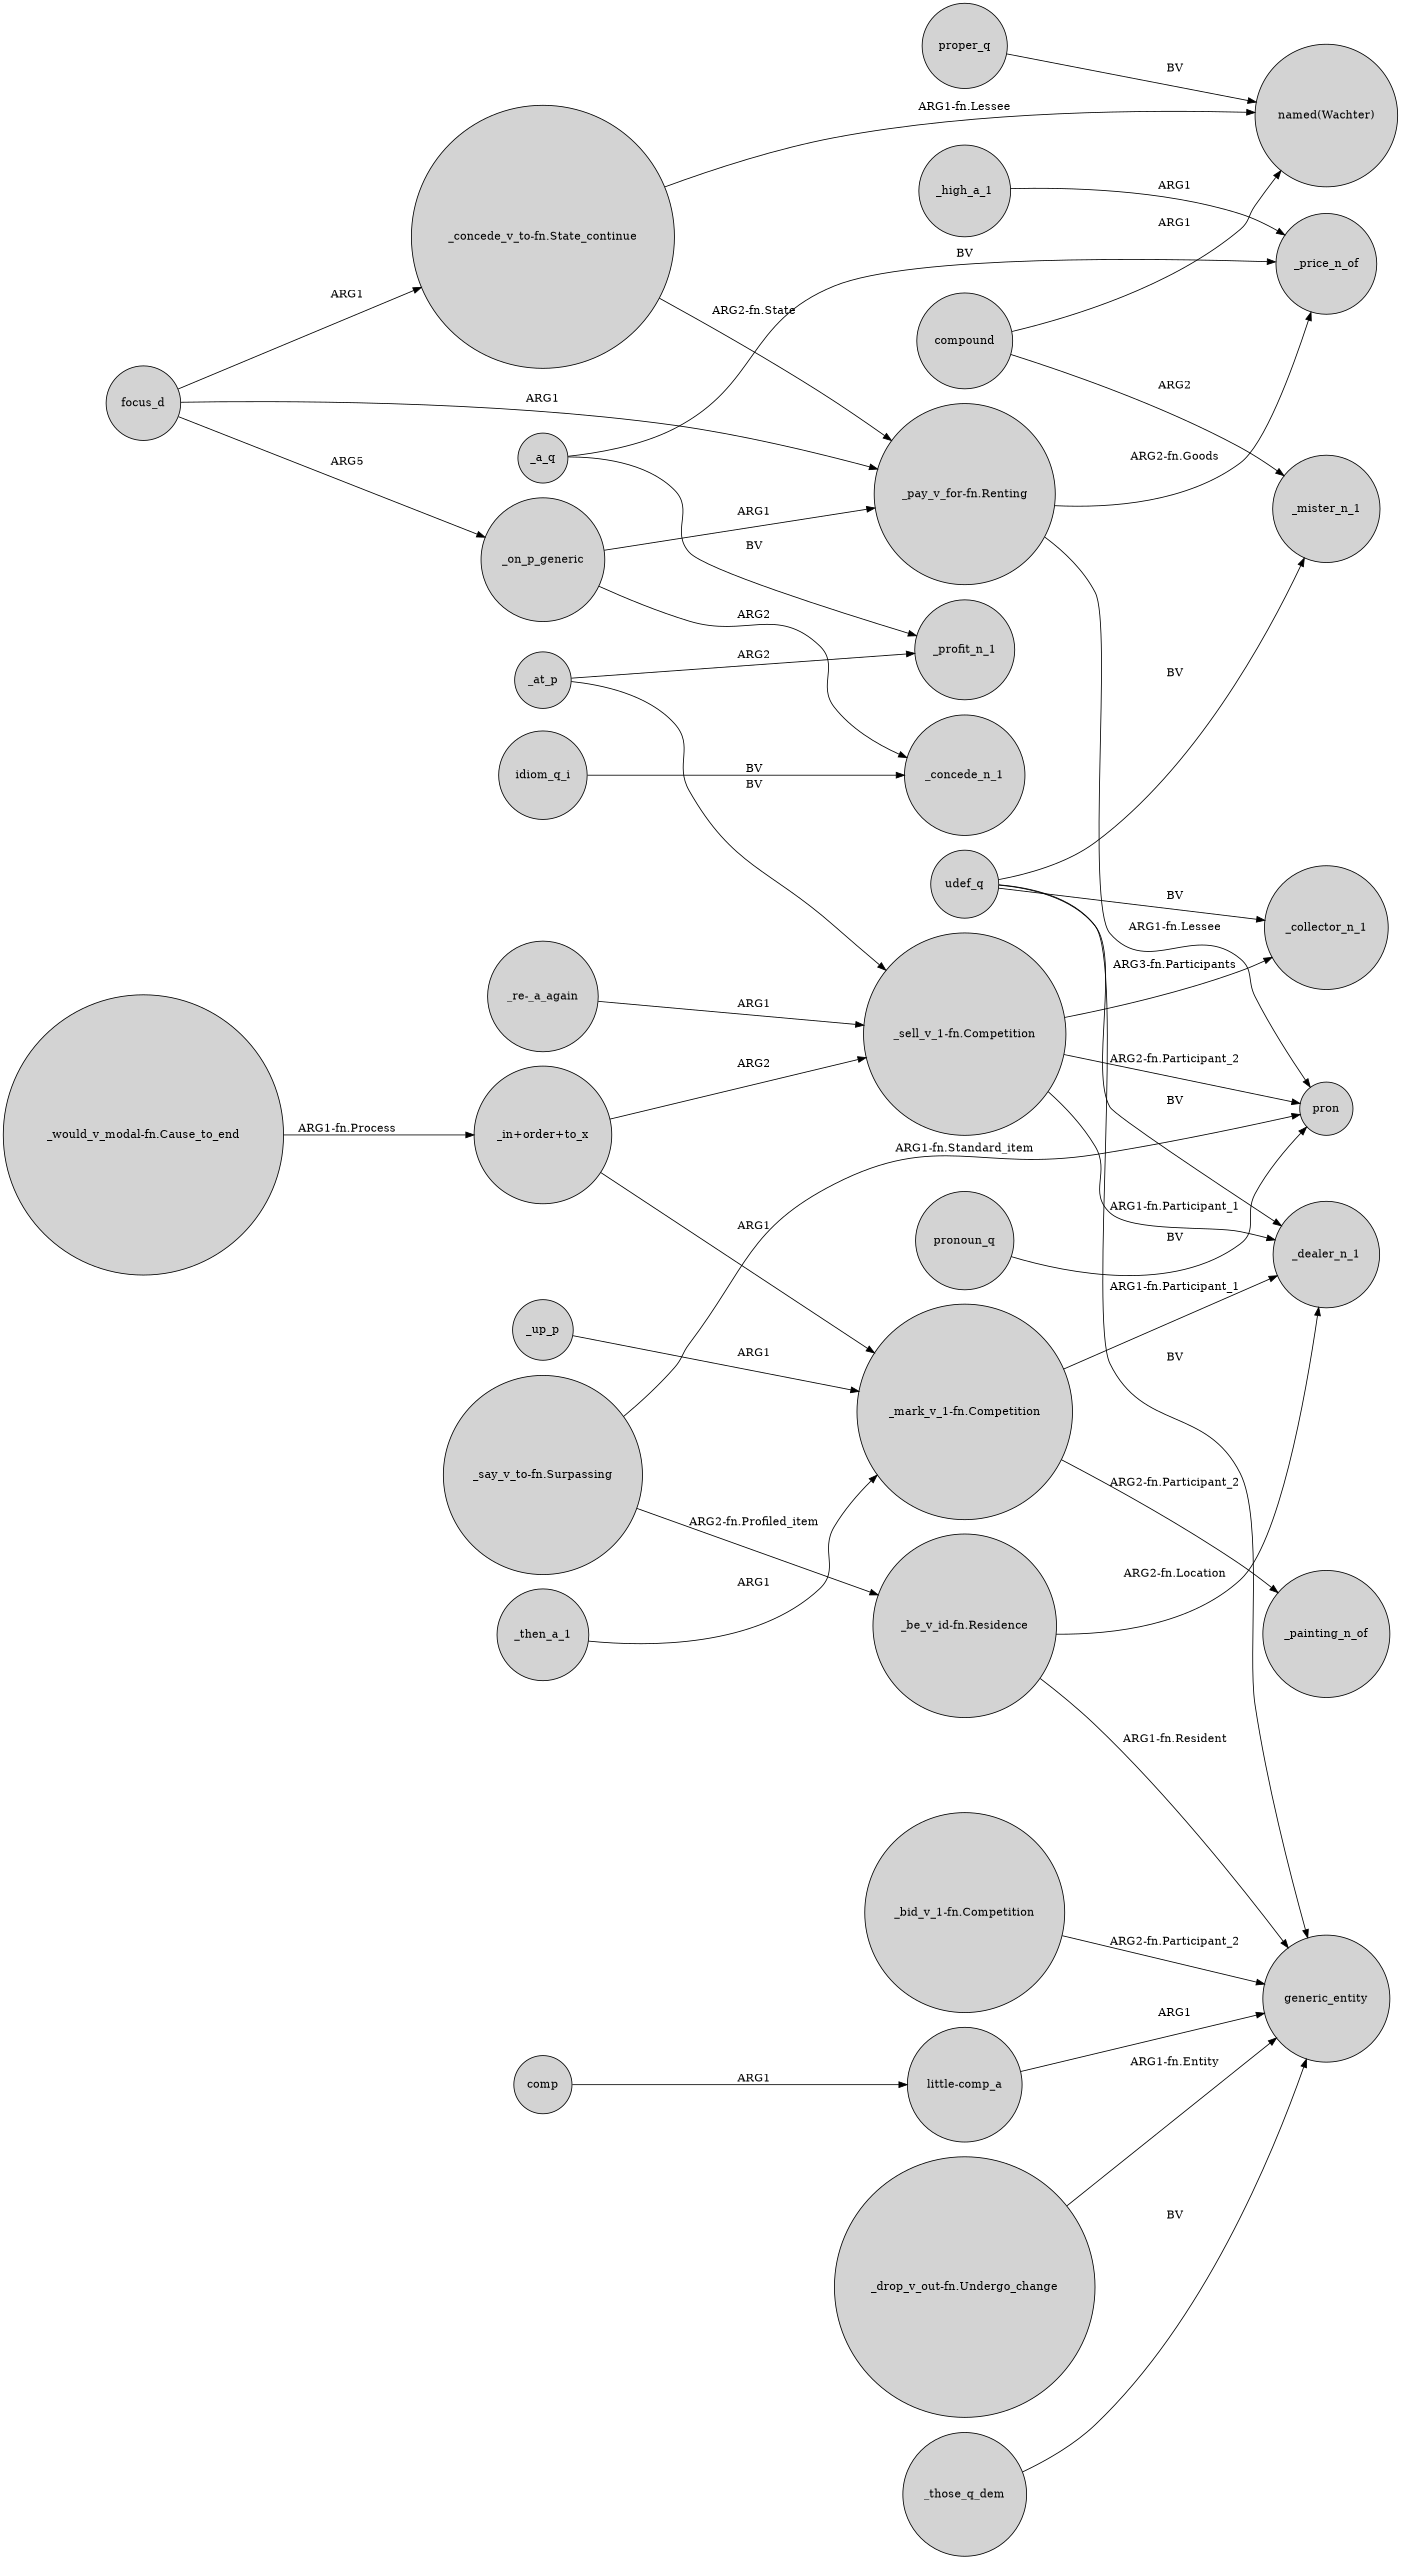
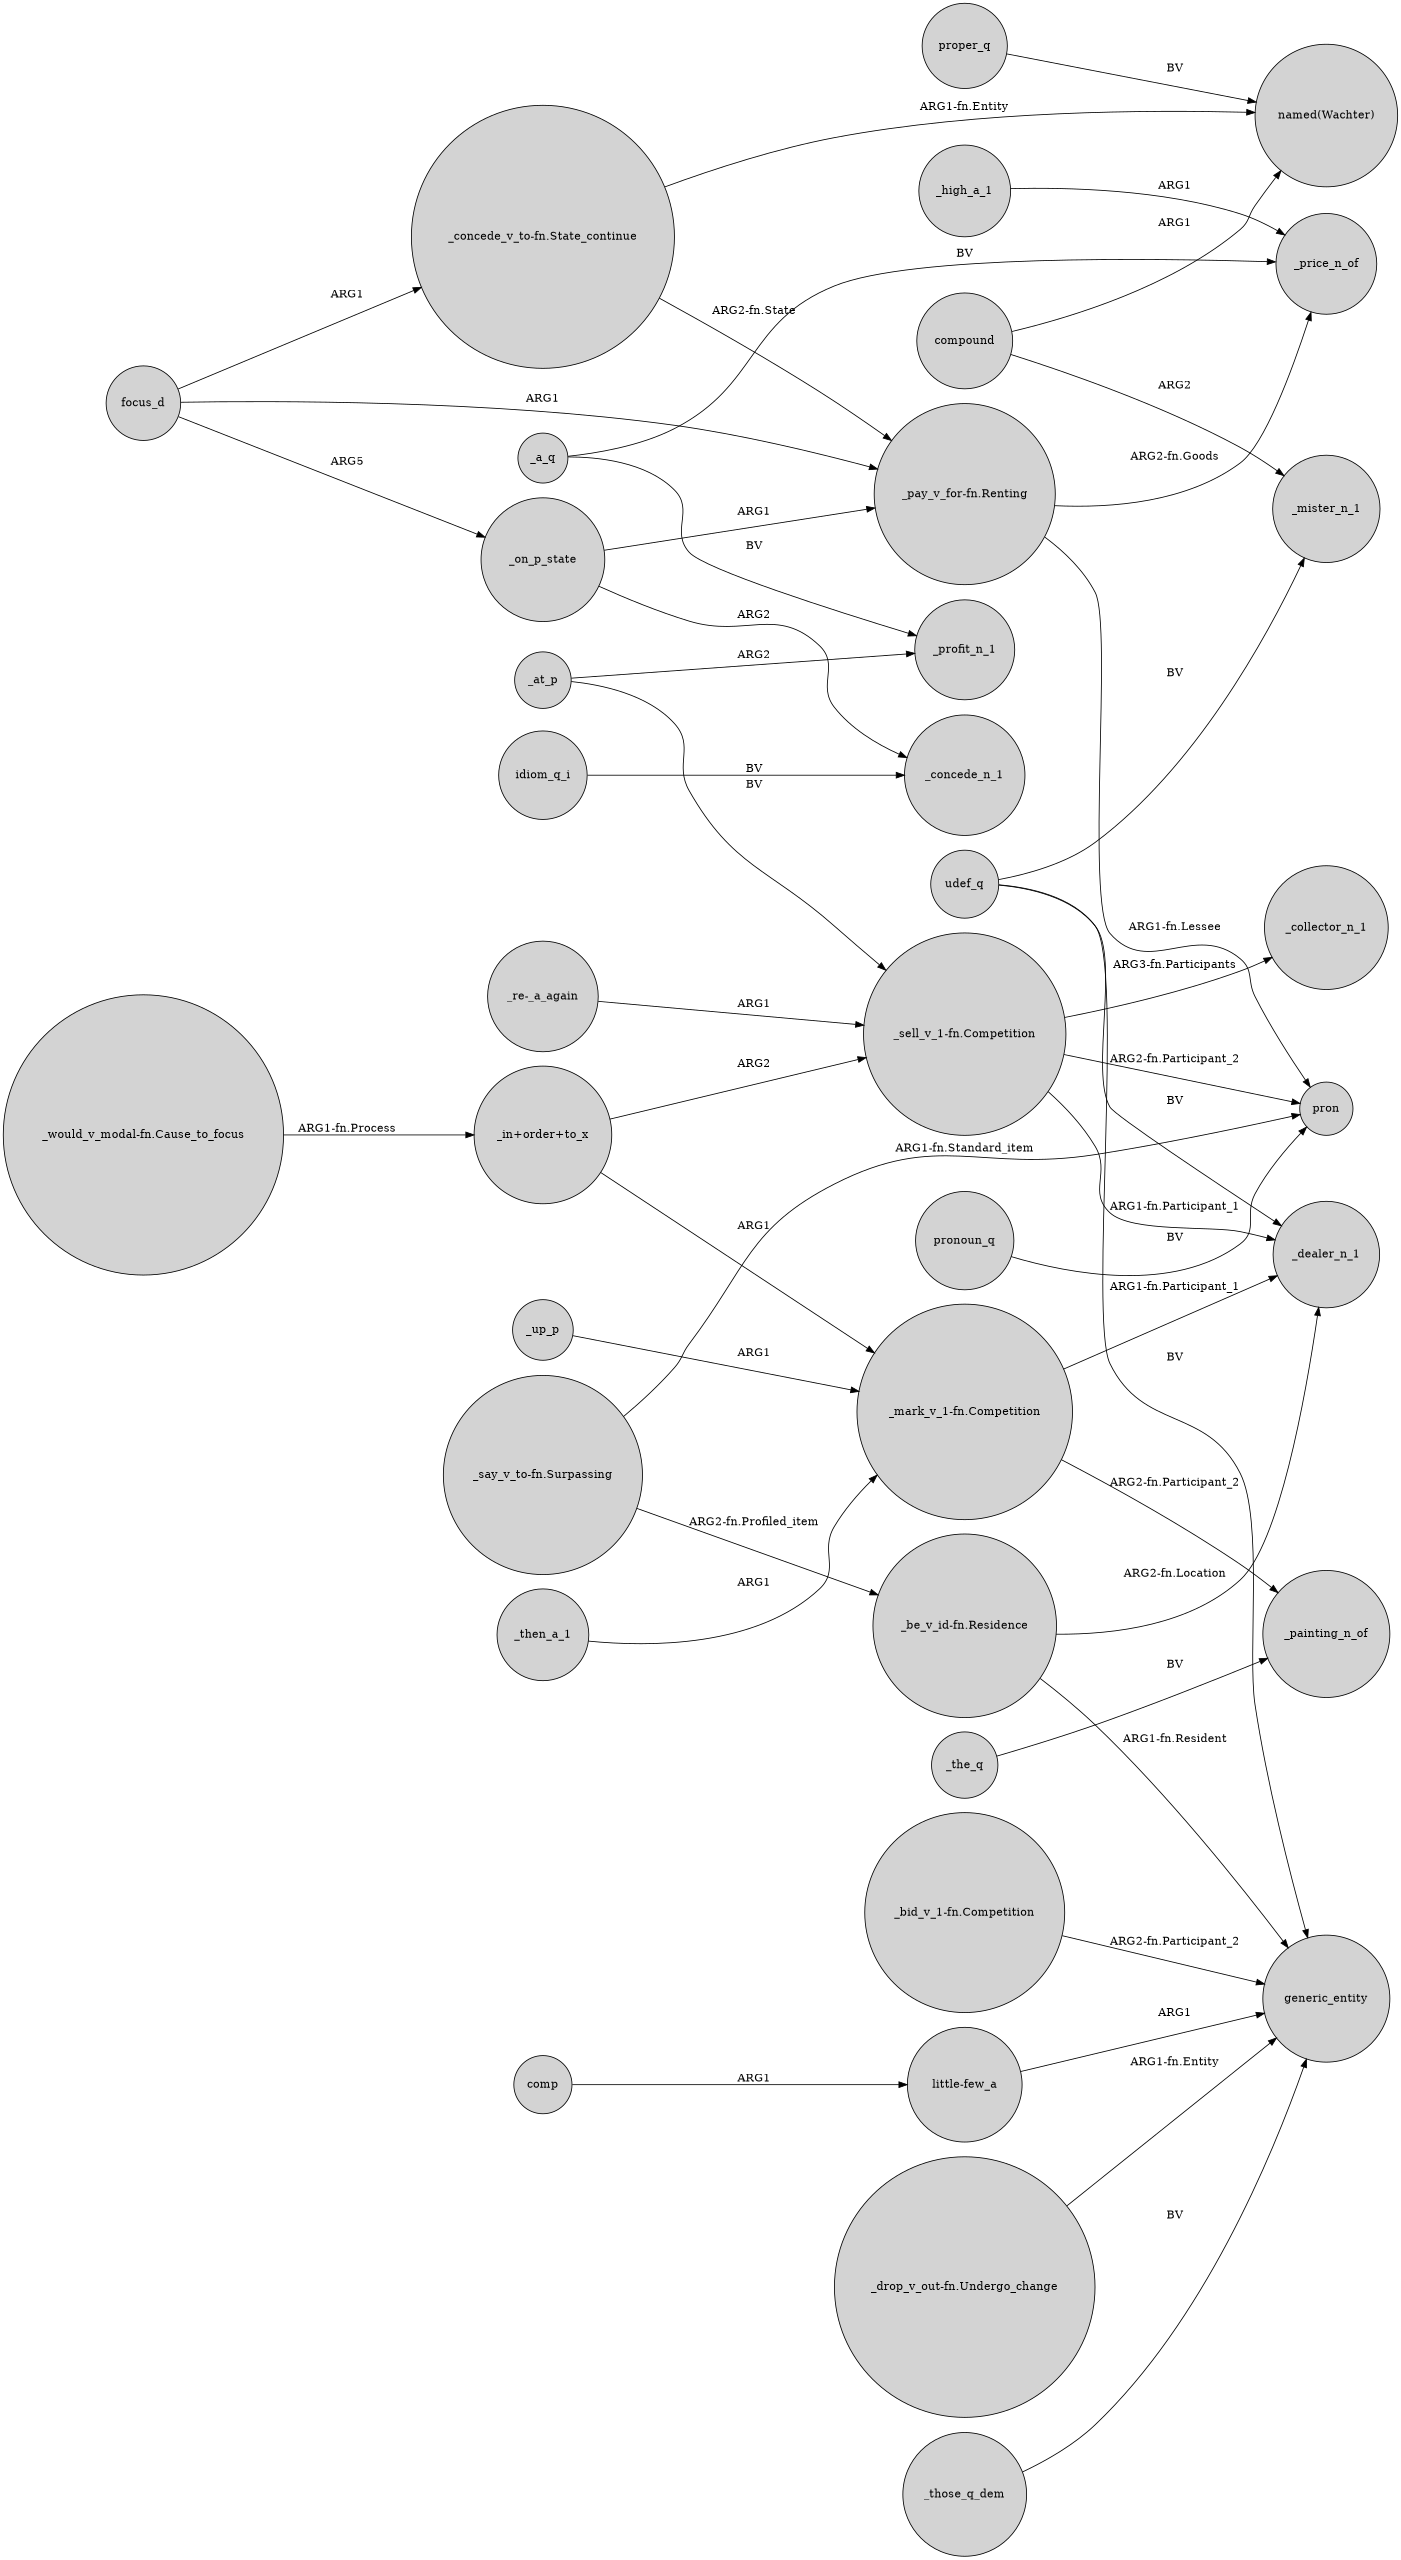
edge "_concede_v_to-fn.State_continue" -> "named(Wachter)": label "ARG1-fn.Lessee" -> "ARG1-fn.Entity"
node "_on_p_generic": label "_on_p_generic" -> "_on_p_state"
edge "udef_q" -> "_collector_n_1": removed, label "BV"
node "_would_v_modal-fn.Cause_to_end": label "_would_v_modal-fn.Cause_to_end" -> "_would_v_modal-fn.Cause_to_focus"
node "_the_q": added
node "little-comp_a": label "little-comp_a" -> "little-few_a"
